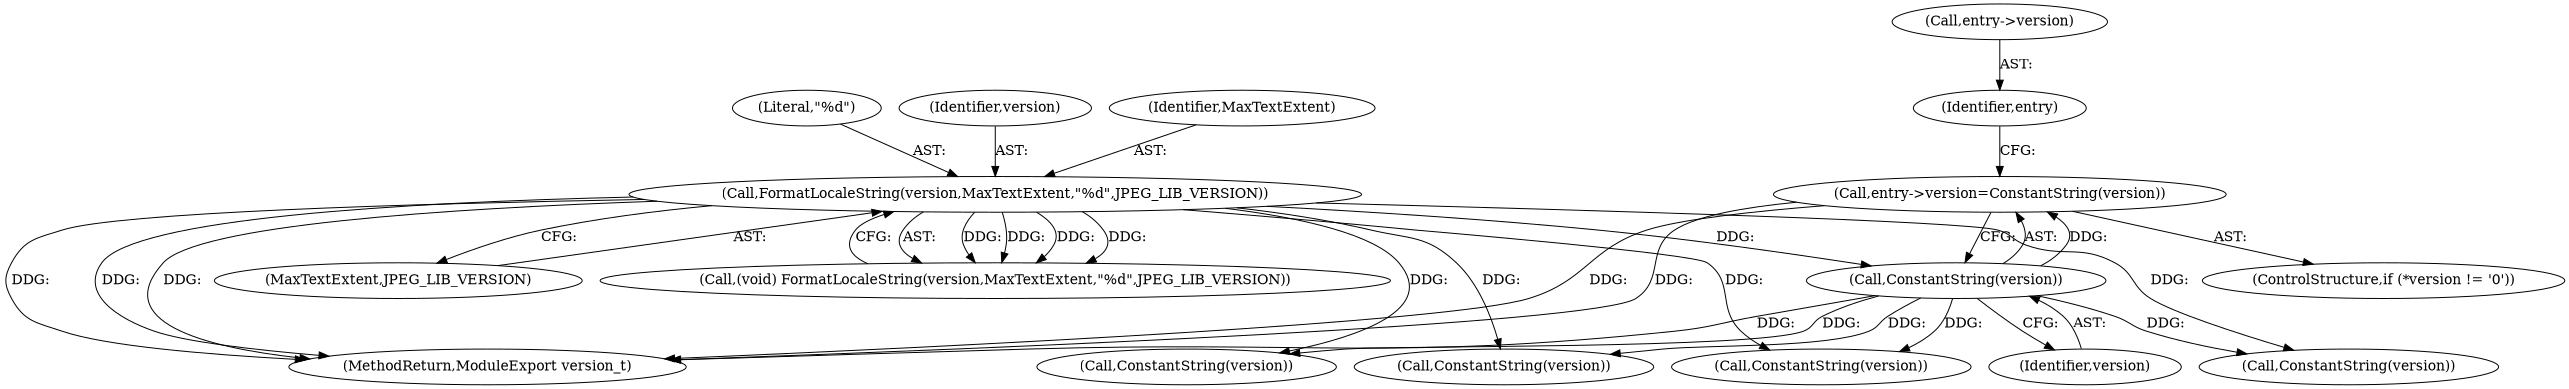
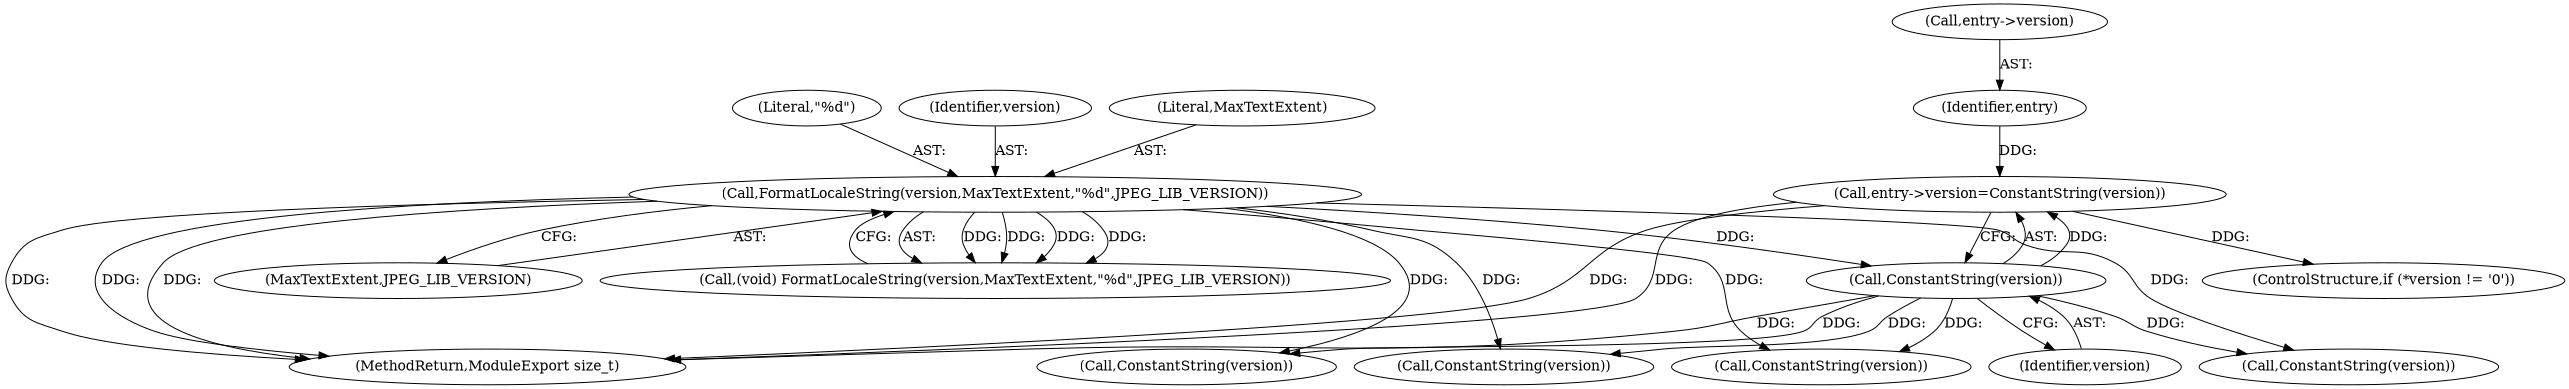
node "(Identifier,MaxTextExtent)": label "(Identifier,MaxTextExtent)" -> "(Literal,MaxTextExtent)"
edge "(Identifier,entry)" -> "(Call,entry->version=ConstantString(version))": label "CFG: " -> "DDG: "
edge "(Call,entry->version=ConstantString(version))" -> "(ControlStructure,if (*version != '0'))": label "AST: " -> "DDG: "
node "(MethodReturn,ModuleExport version_t)": label "(MethodReturn,ModuleExport version_t)" -> "(MethodReturn,ModuleExport size_t)"
